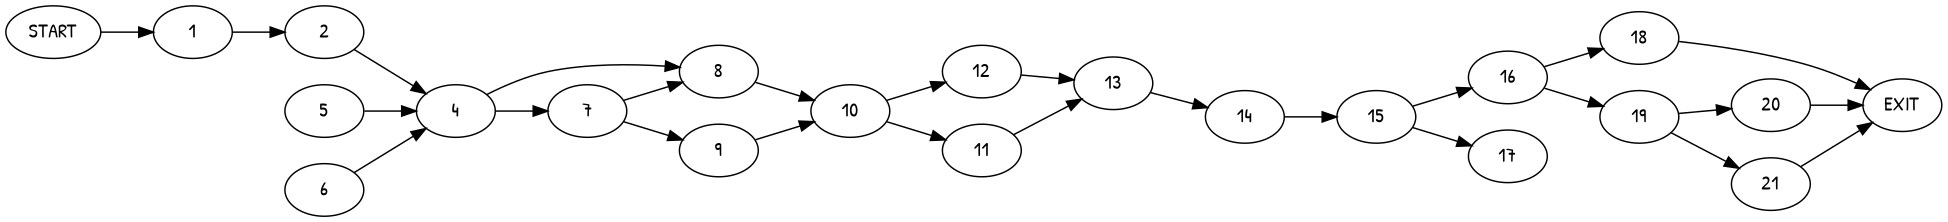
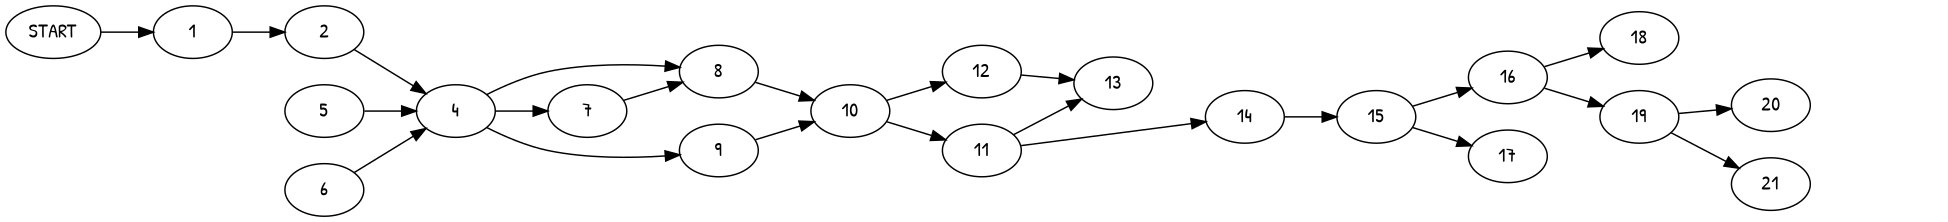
edge "13" -> "14": now "11" -> "14"
node "EXIT": removed
edge "7" -> "9": now "4" -> "9"
